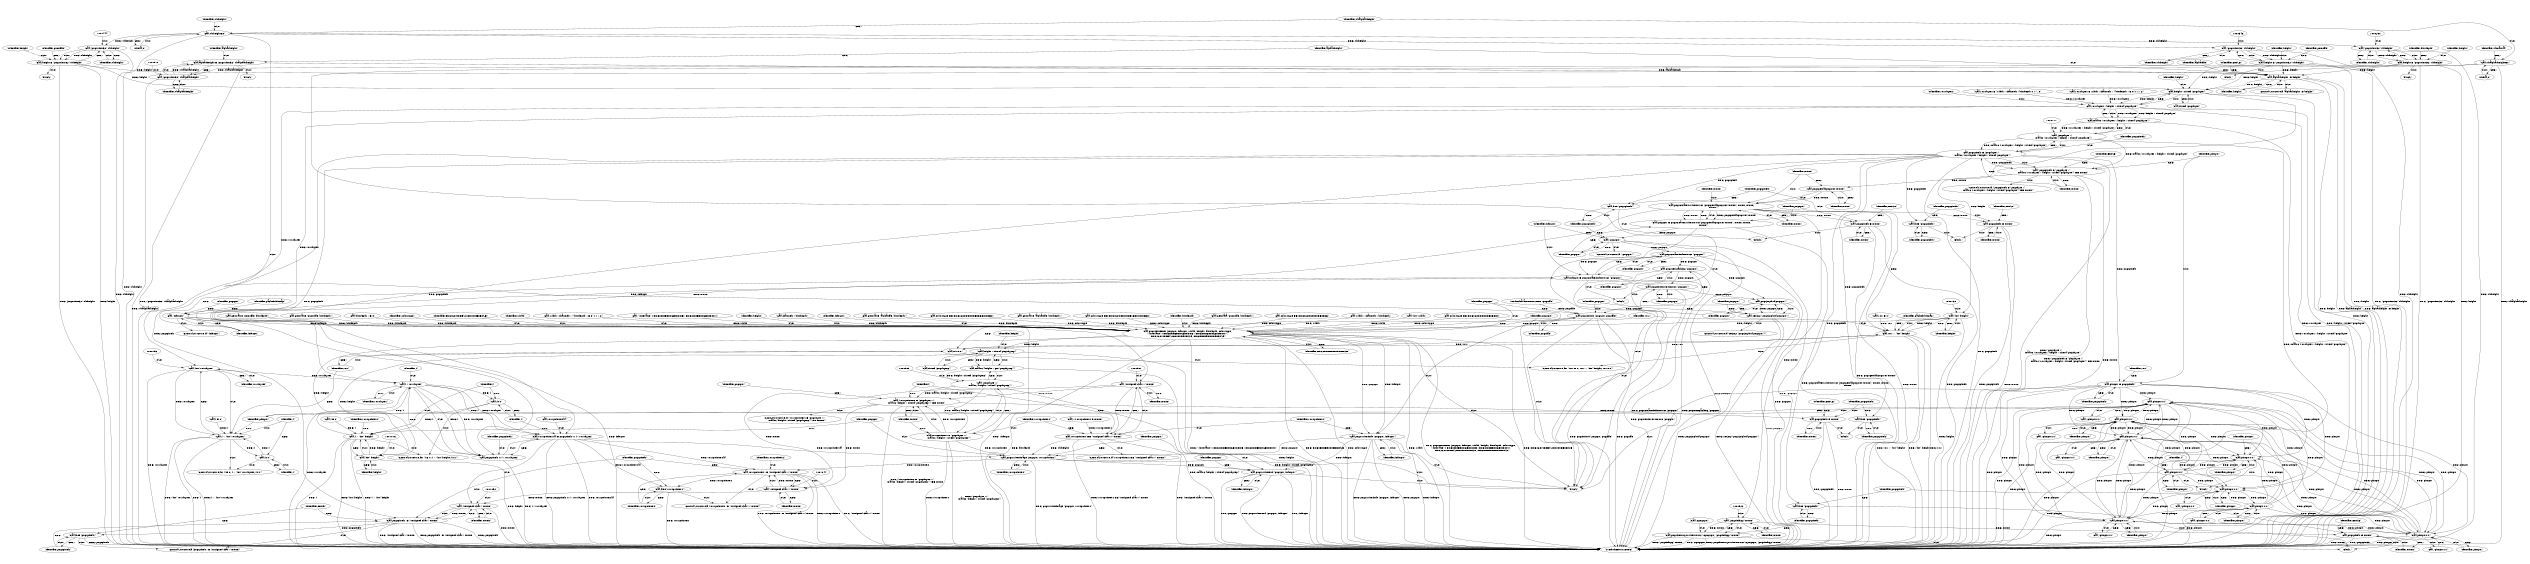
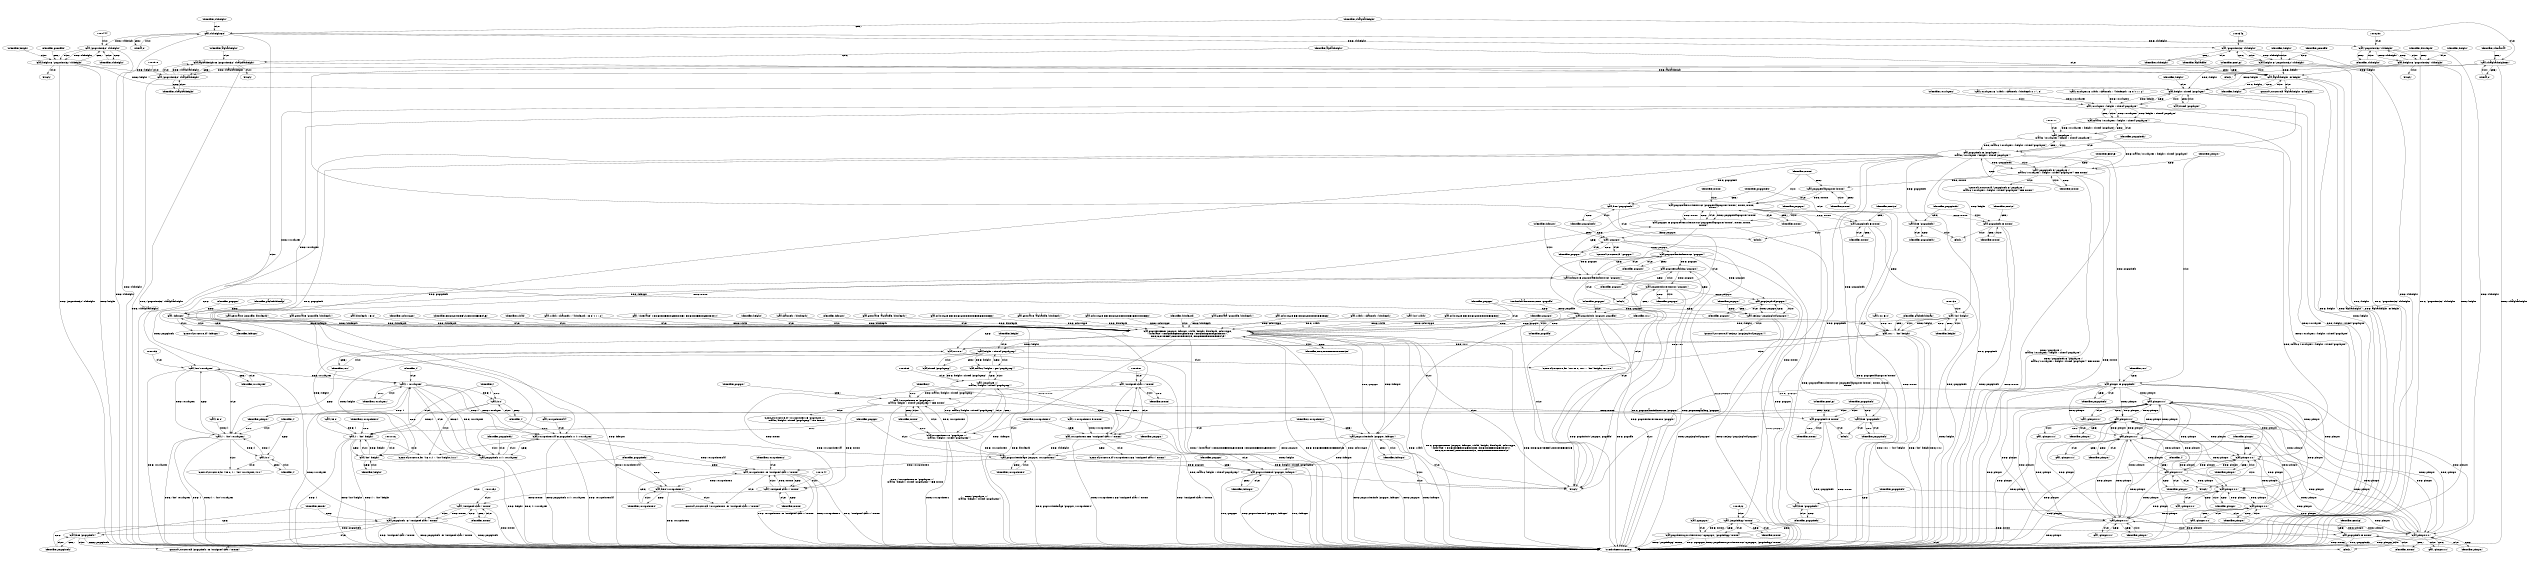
edge "(Call,row_pointers[i] = png_pixels + i * row_bytes)" -> "(Call,(unsigned char*) NULL)": now "(Call,row_pointers[i] = png_pixels + i * row_bytes)" -> "(ControlStructure,for (i = 0; i < (int) height; i++))"
